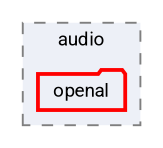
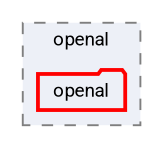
cluster "audio": label "audio" -> "openal"
